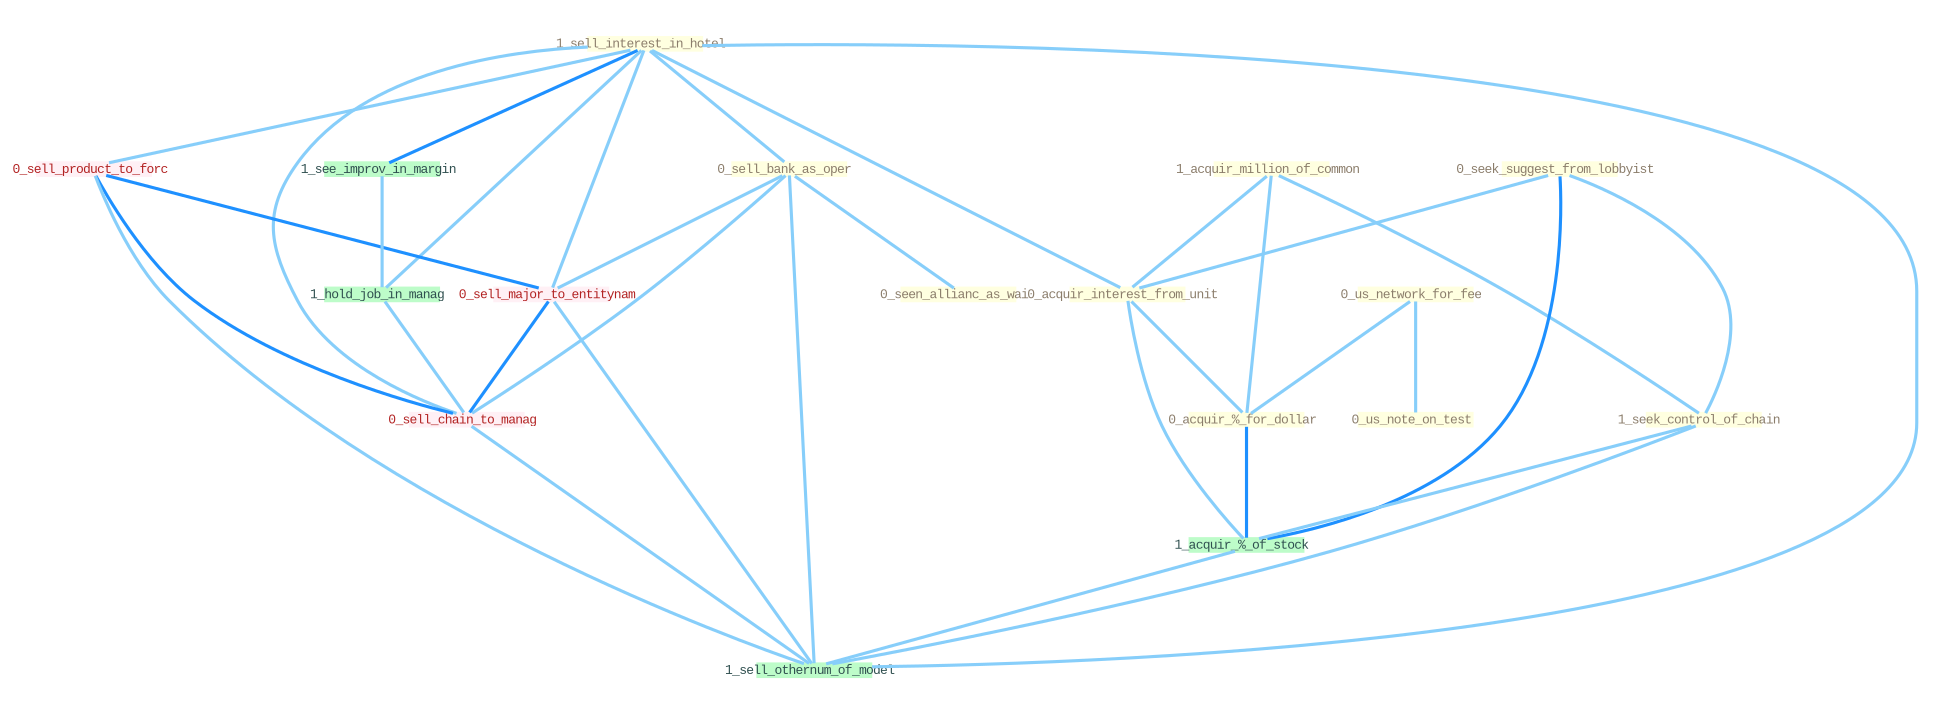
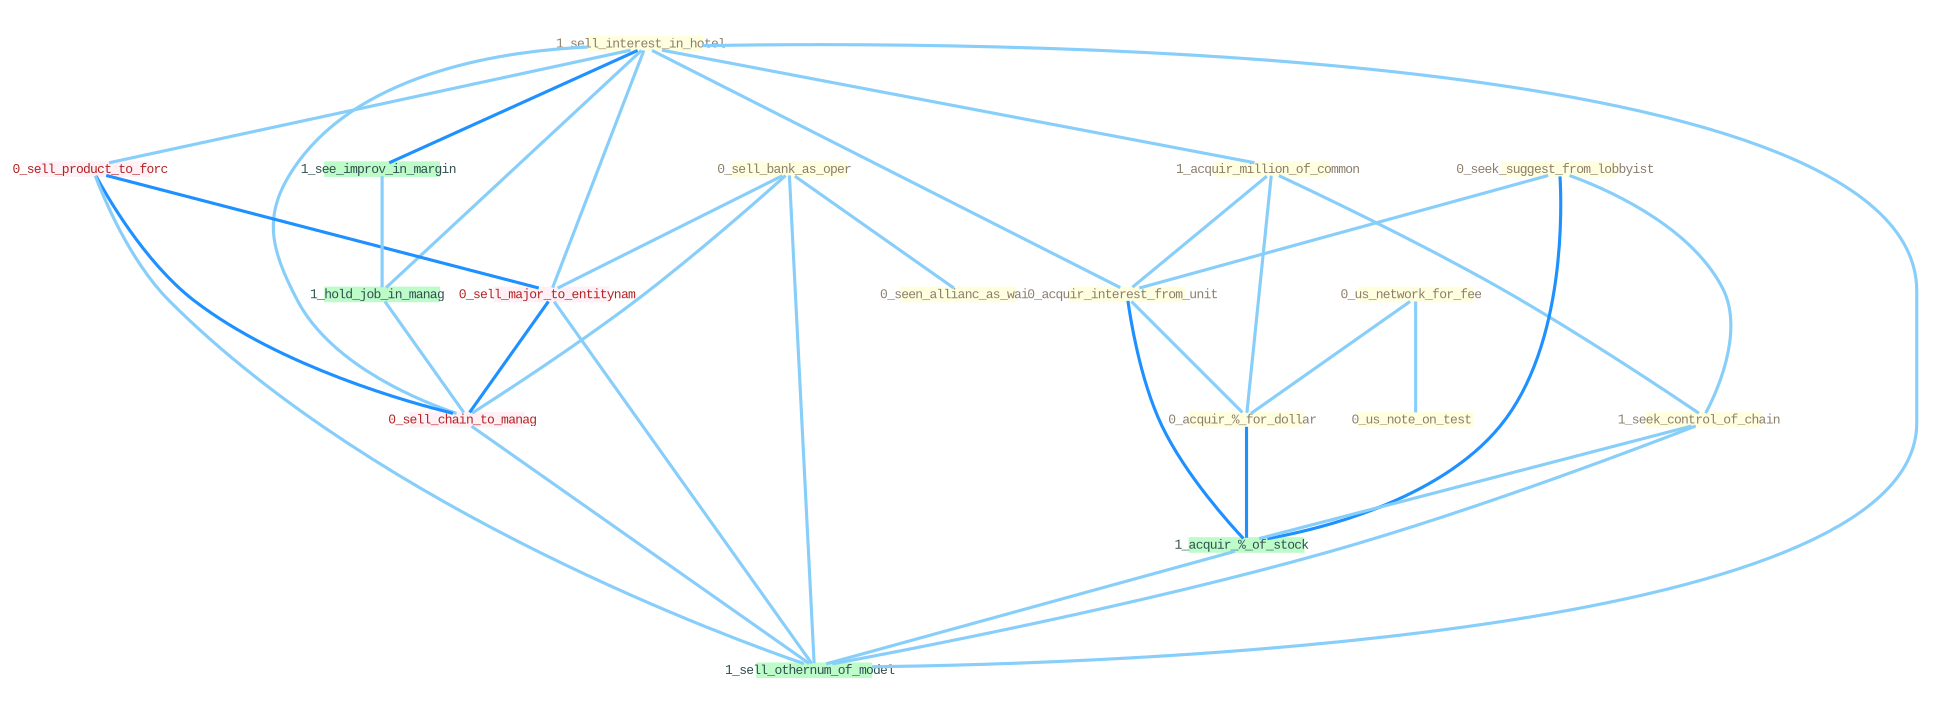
edge "1_sell_interest_in_hotel" -- "0_sell_bank_as_oper": now "1_sell_interest_in_hotel" -- "1_acquir_million_of_common"
edge "0_acquir_interest_from_unit" -- "1_acquir_%_of_stock": color #87cefa -> #1e90ff
